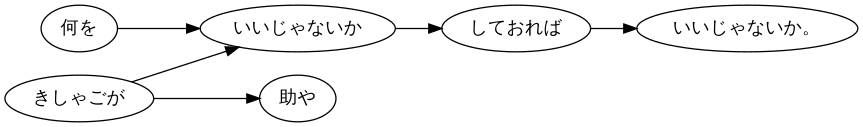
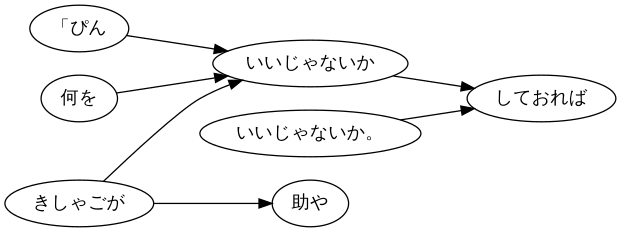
node "「ぴん": added
edge "しておれば" -> "いいじゃないか。": reversed
